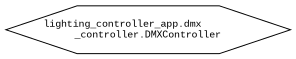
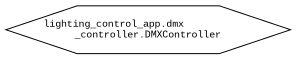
node "lighting_controller_app.dmx _controller.DMXController": label "lighting_controller_app.dmx _controller.DMXController" -> "lighting_control_app.dmx _controller.DMXController"
